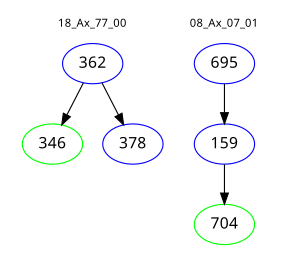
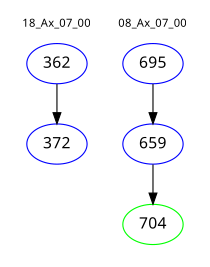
cluster "18_Ax_77_00": label "18_Ax_77_00" -> "18_Ax_07_00"
cluster "08_Ax_07_01": label "08_Ax_07_01" -> "08_Ax_07_00"
node "346": removed
node "378": label "378" -> "372"
node "159": label "159" -> "659"
